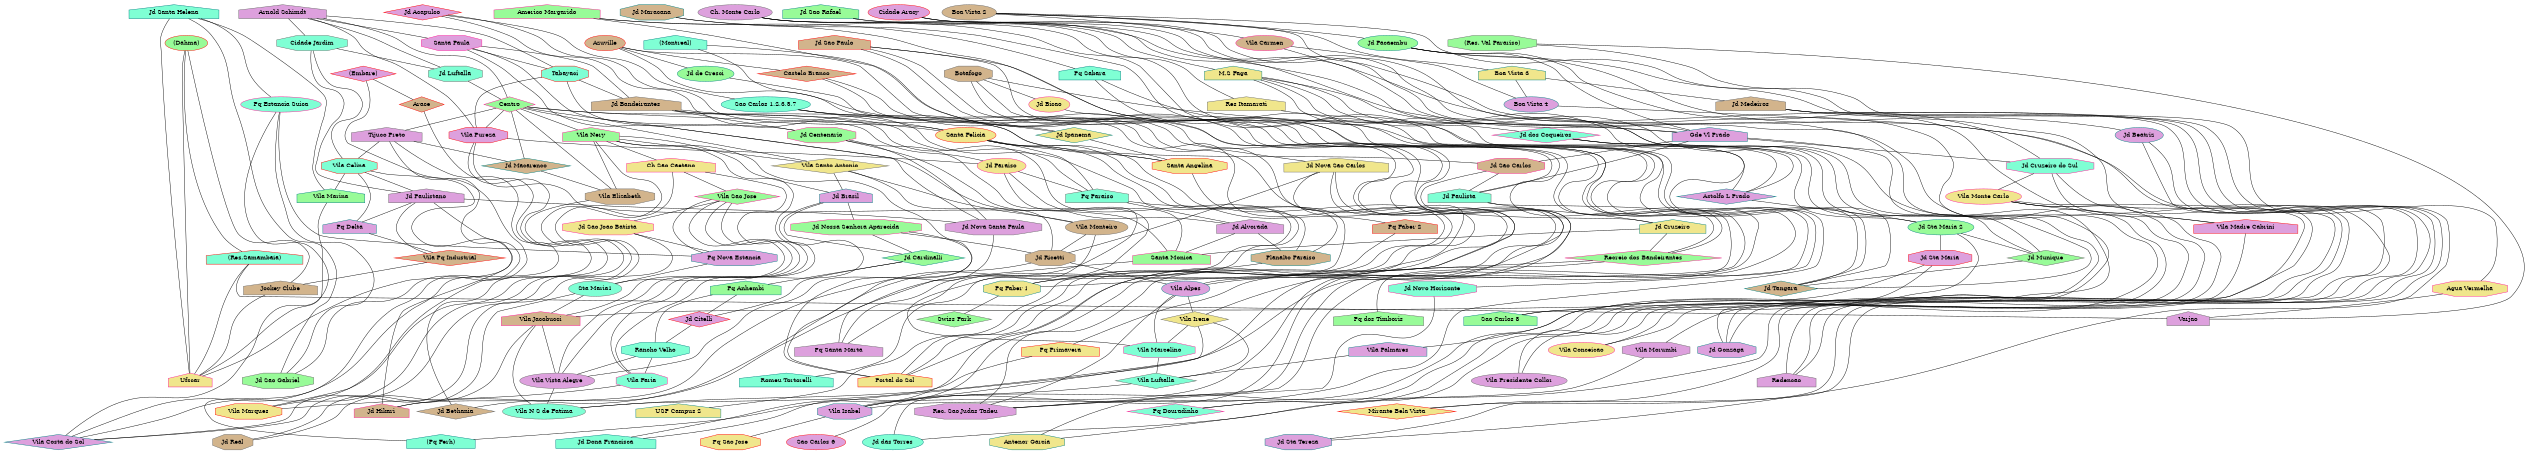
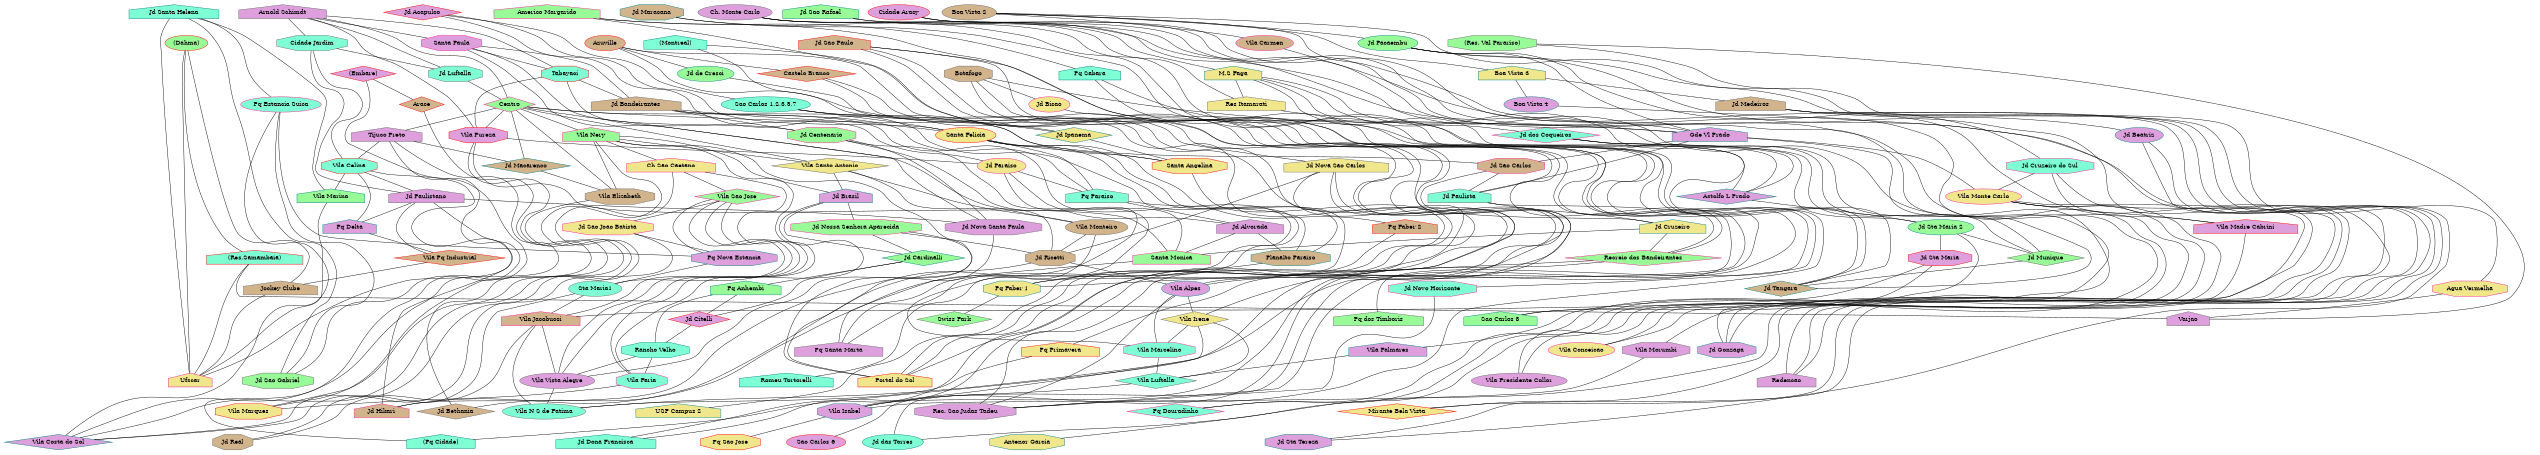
edge "Vila Carmen" -- "Boa Vista 4": removed
edge "Gde Vl Prado" -- "Jd Cruzeiro do Sul": now "Gde Vl Prado" -- "Vila Monte Carlo"
edge "M.S Faga" -- "Antenor Garcia": now "M.S Faga" -- "Res Itamarati"
node "(Pq Ferh)": label "(Pq Ferh)" -> "(Pq Cidade)"
